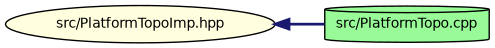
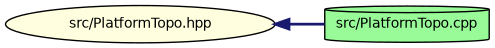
node "src/PlatformTopoImp.hpp": label "src/PlatformTopoImp.hpp" -> "src/PlatformTopo.hpp"
